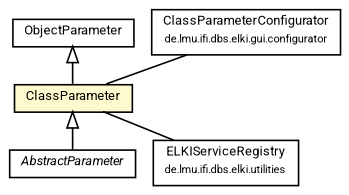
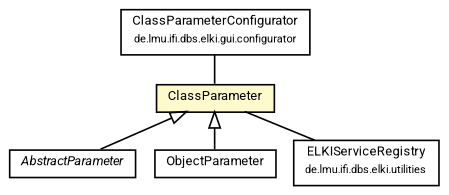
edge "ClassParameter" -> "ObjectParameter": reversed
